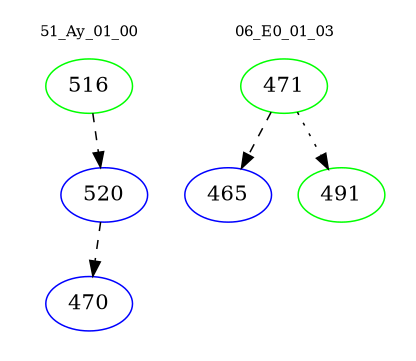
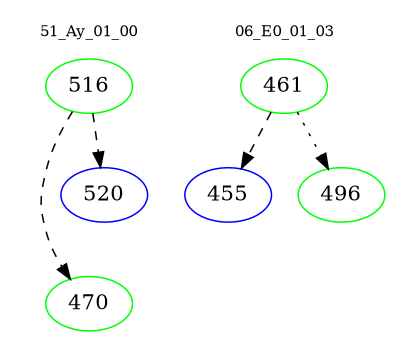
node "471": label "471" -> "461"
node "465": label "465" -> "455"
node "491": label "491" -> "496"
edge "520" -> "470": now "516" -> "470"
node "470": color blue -> green
